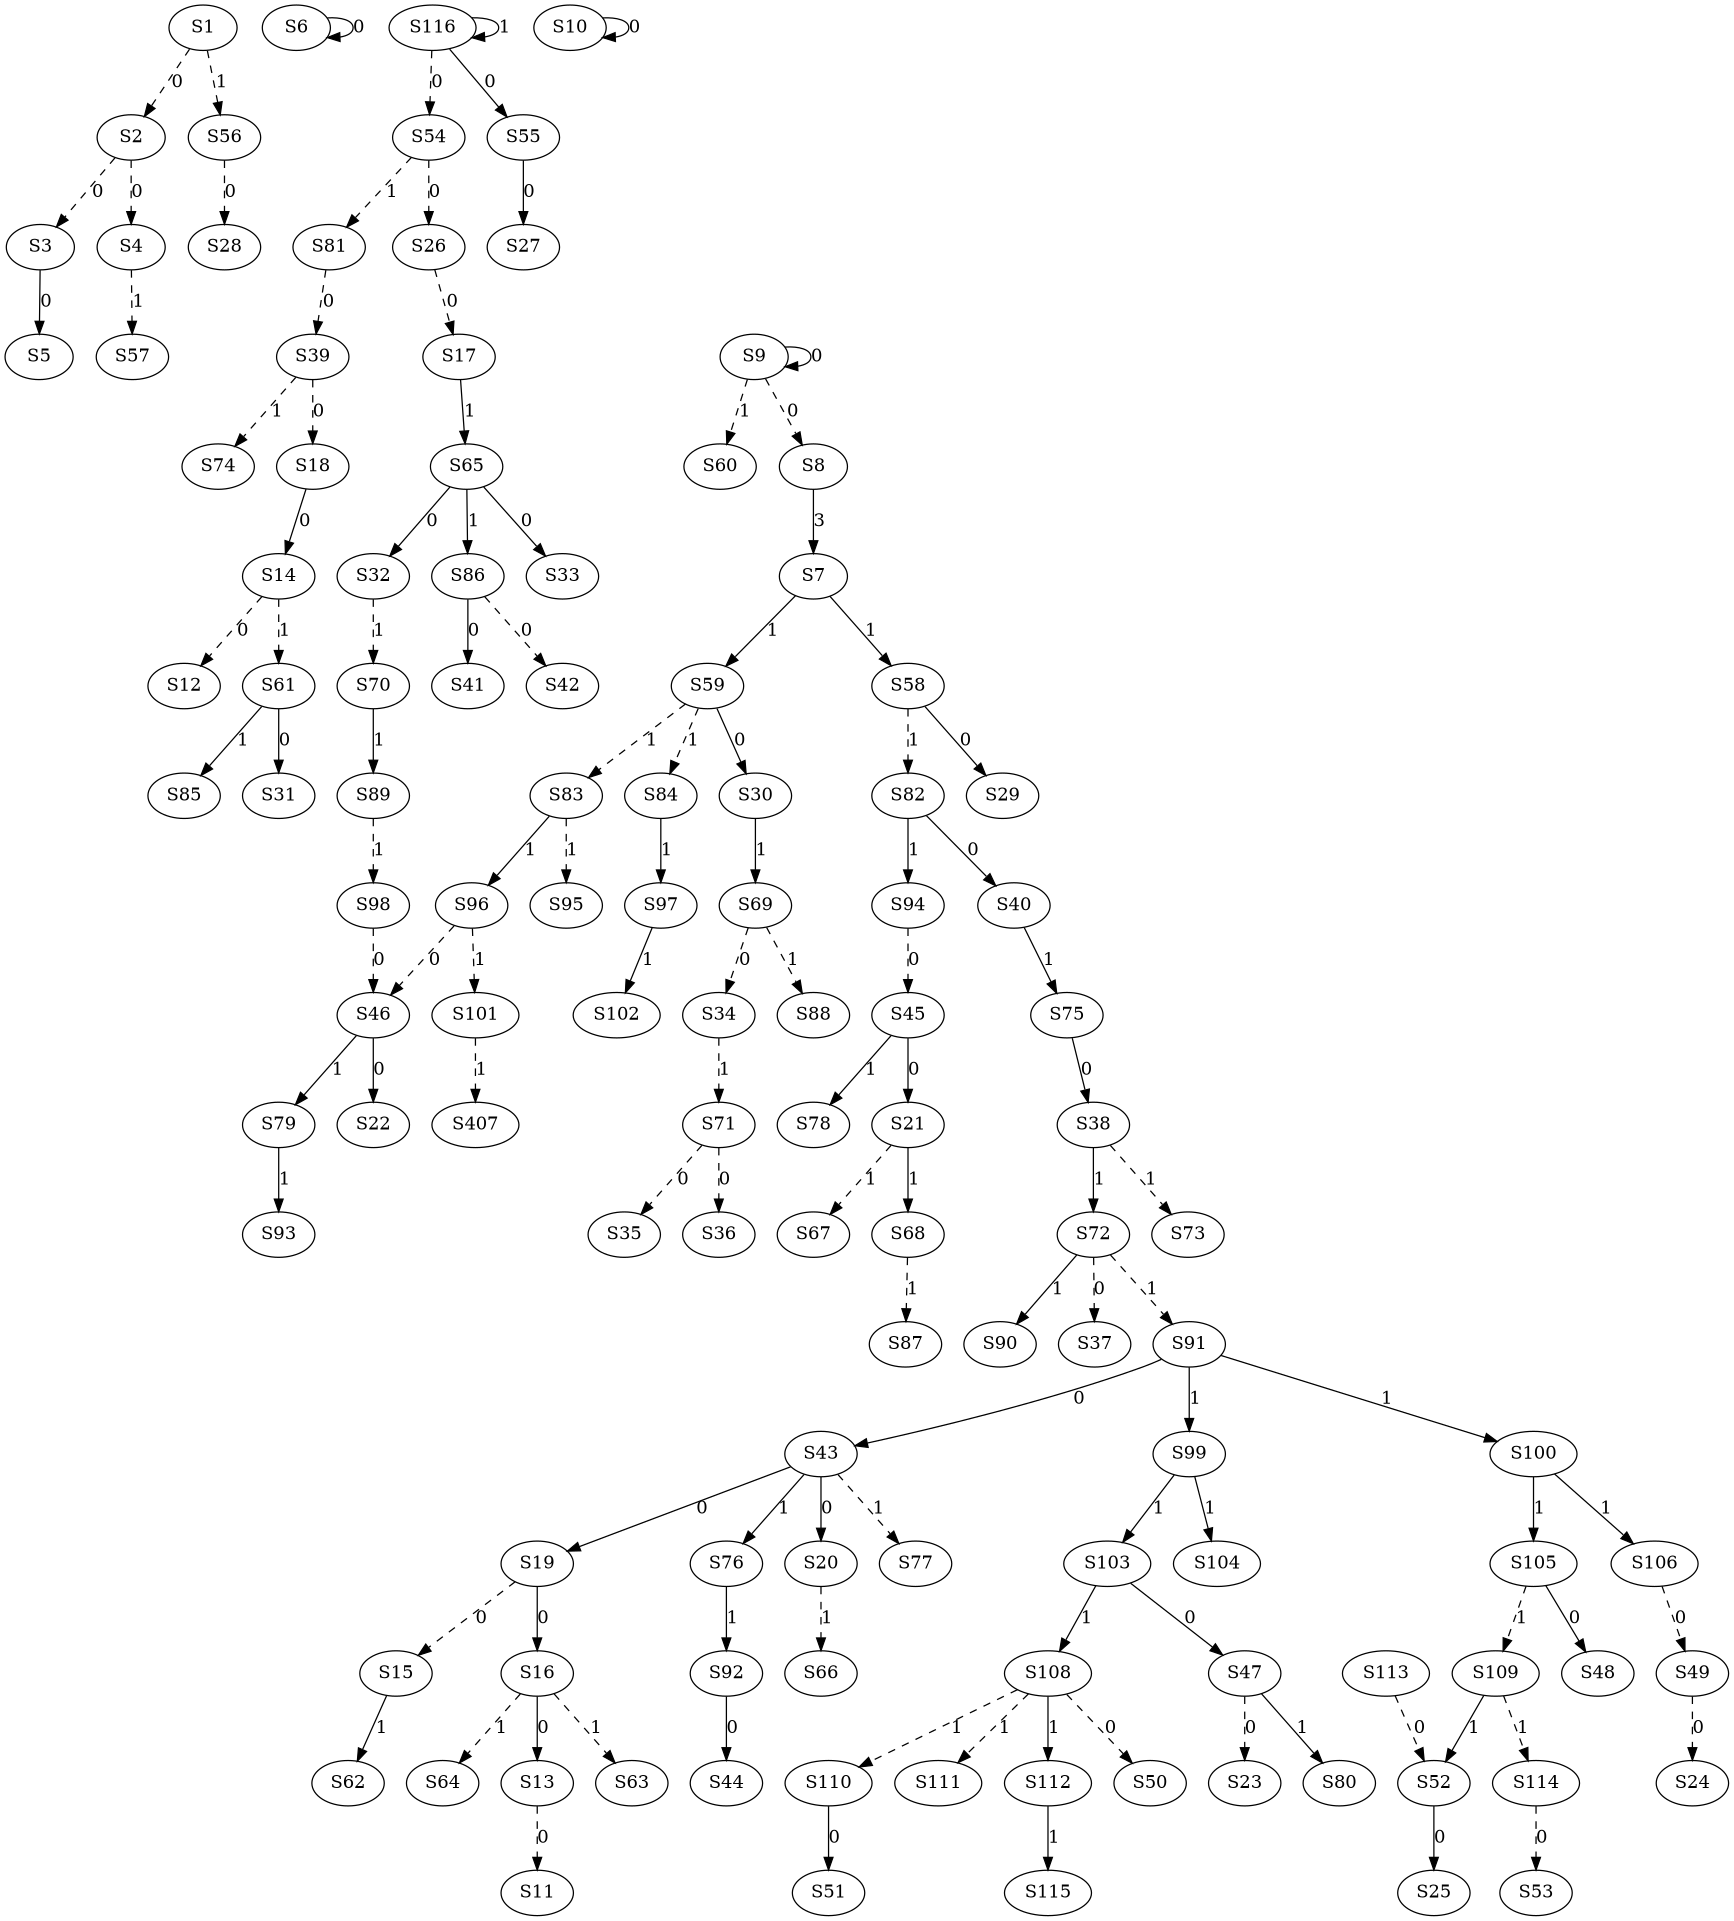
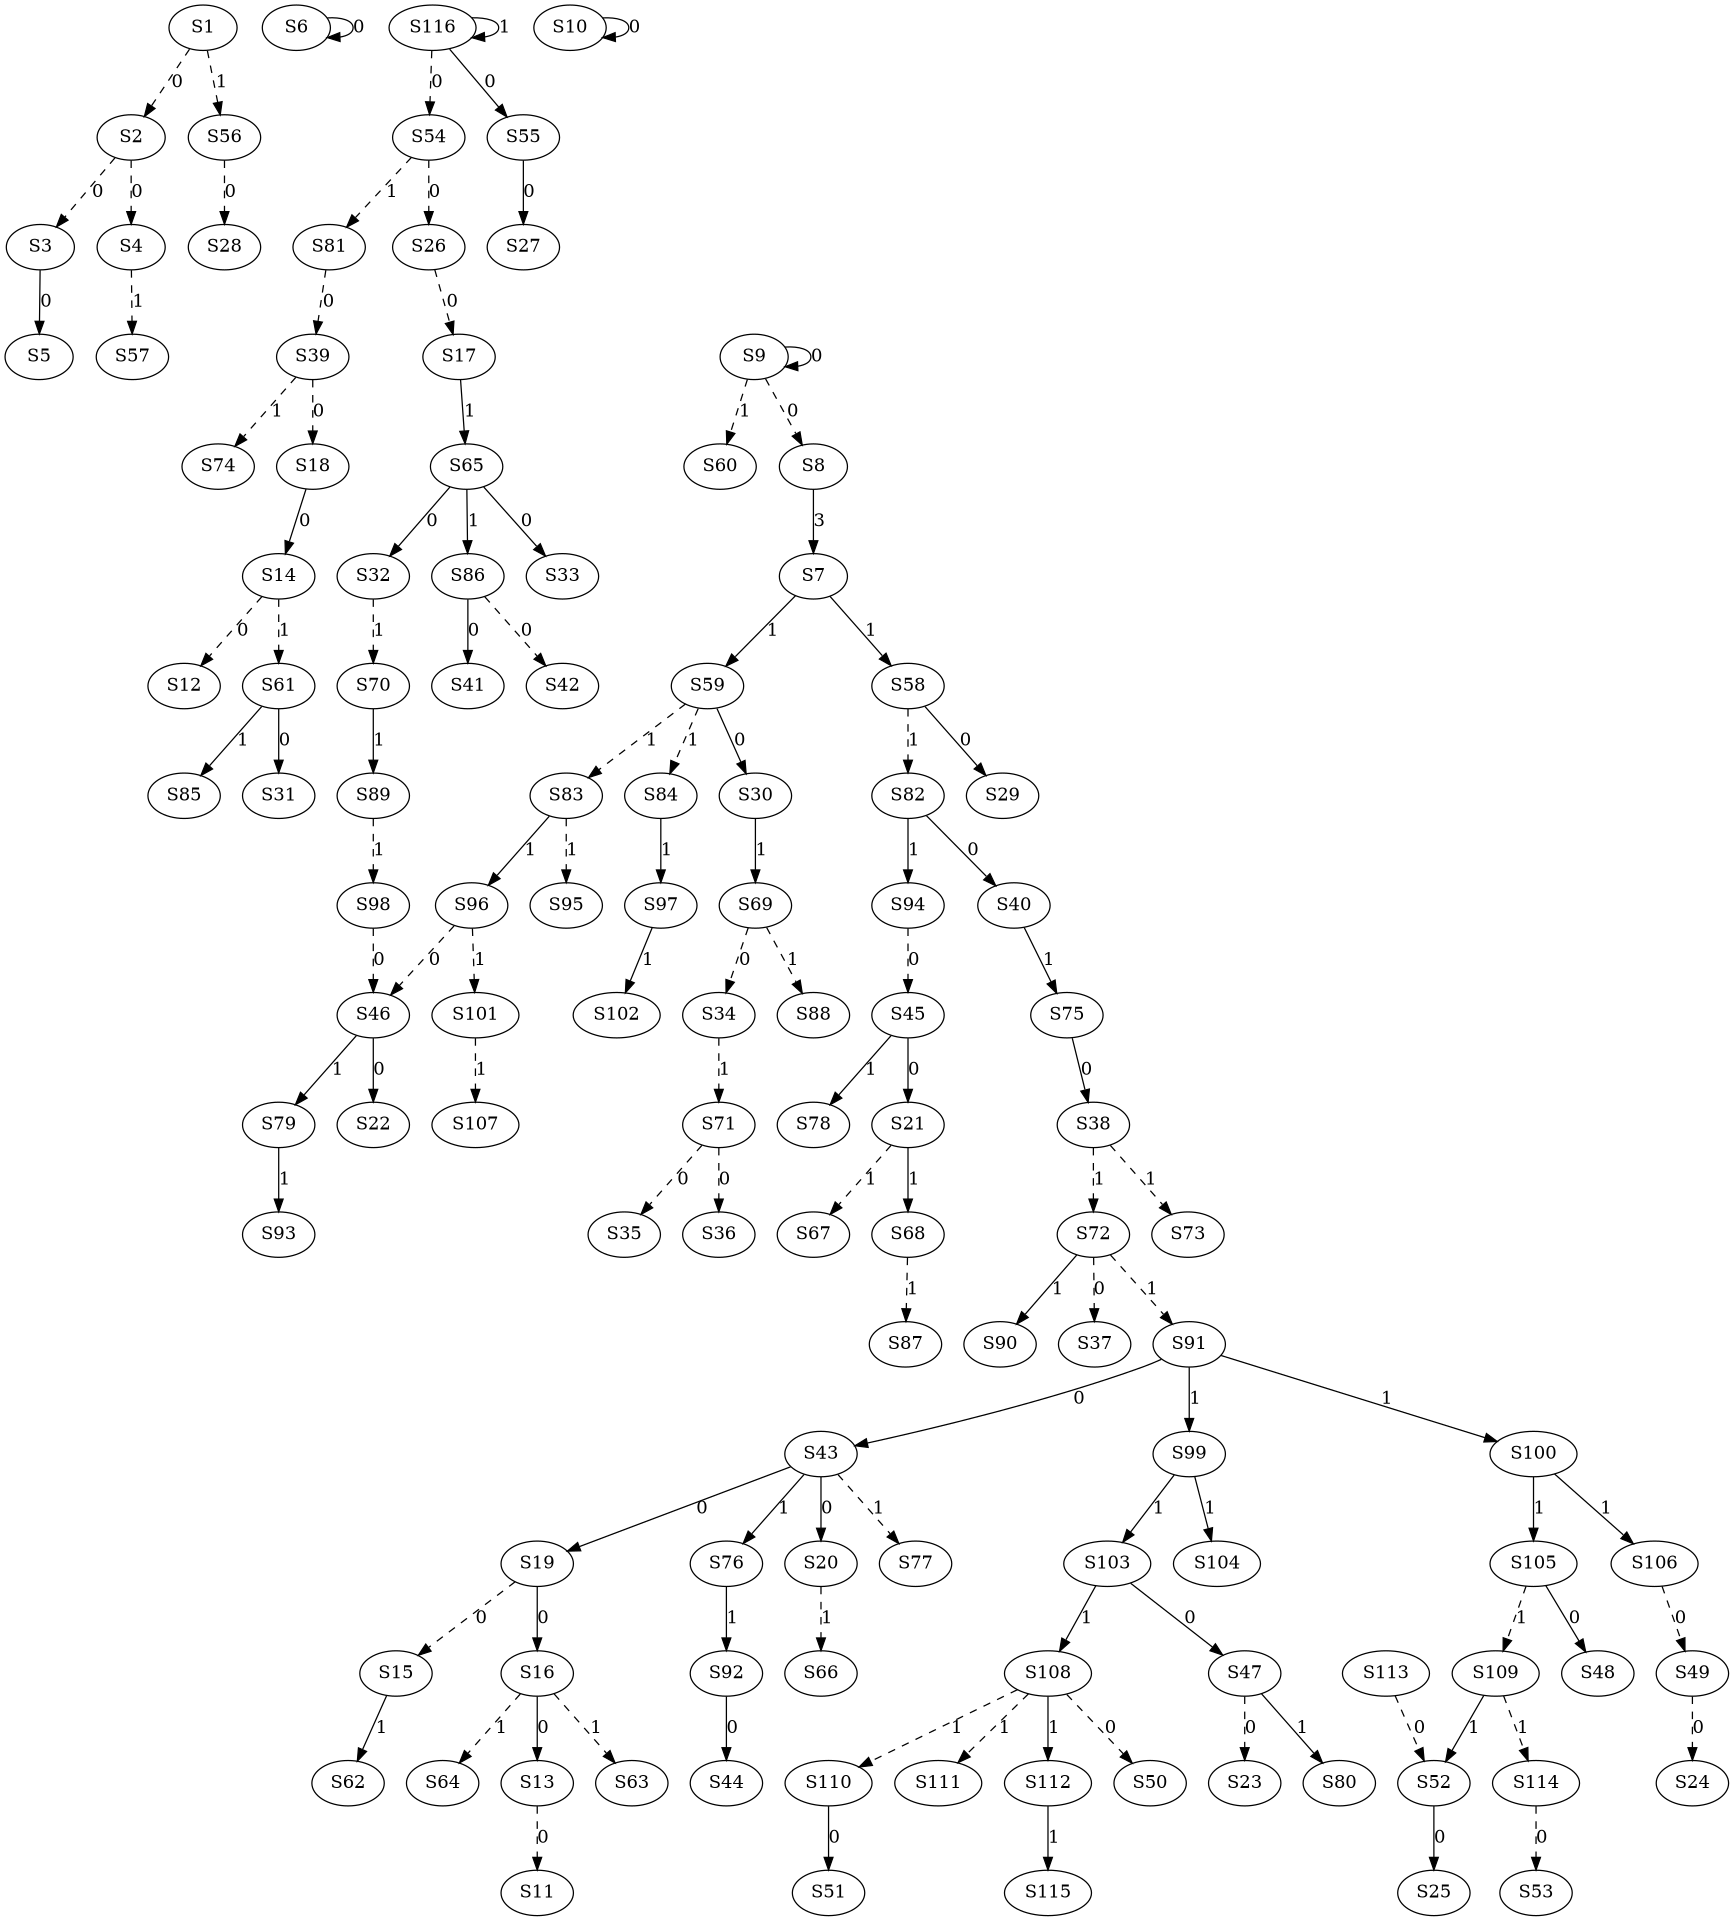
node "S407": label "S407" -> "S107"
edge "S38" -> "S72": style solid -> dashed
